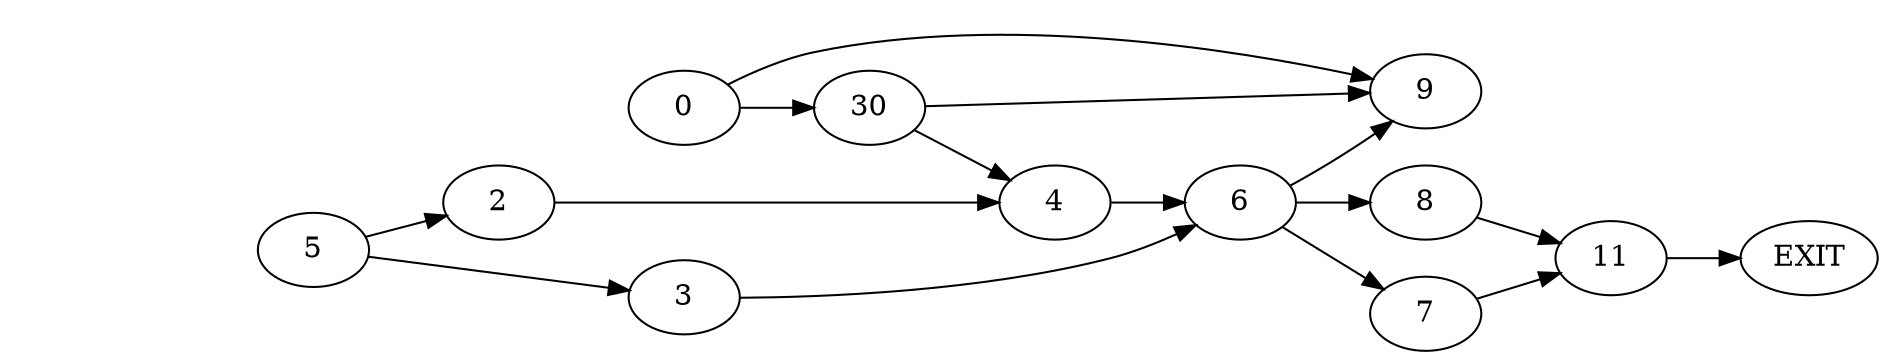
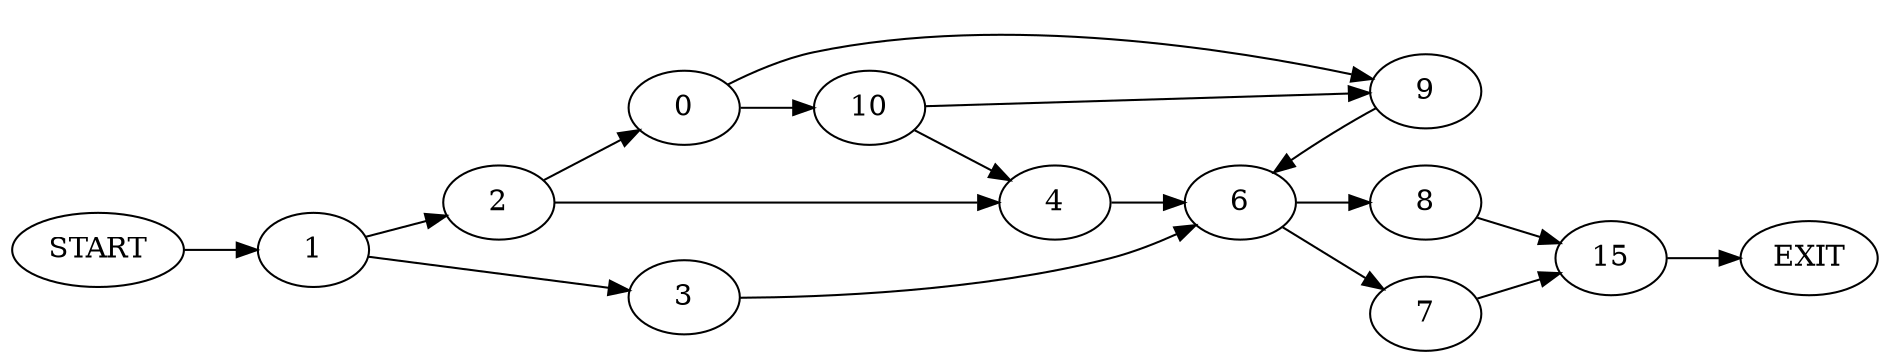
node "30": label "30" -> "10"
edge "2" -> "0": added
edge "6" -> "9": reversed
node "START": added
node "5": label "5" -> "1"
node "11": label "11" -> "15"
